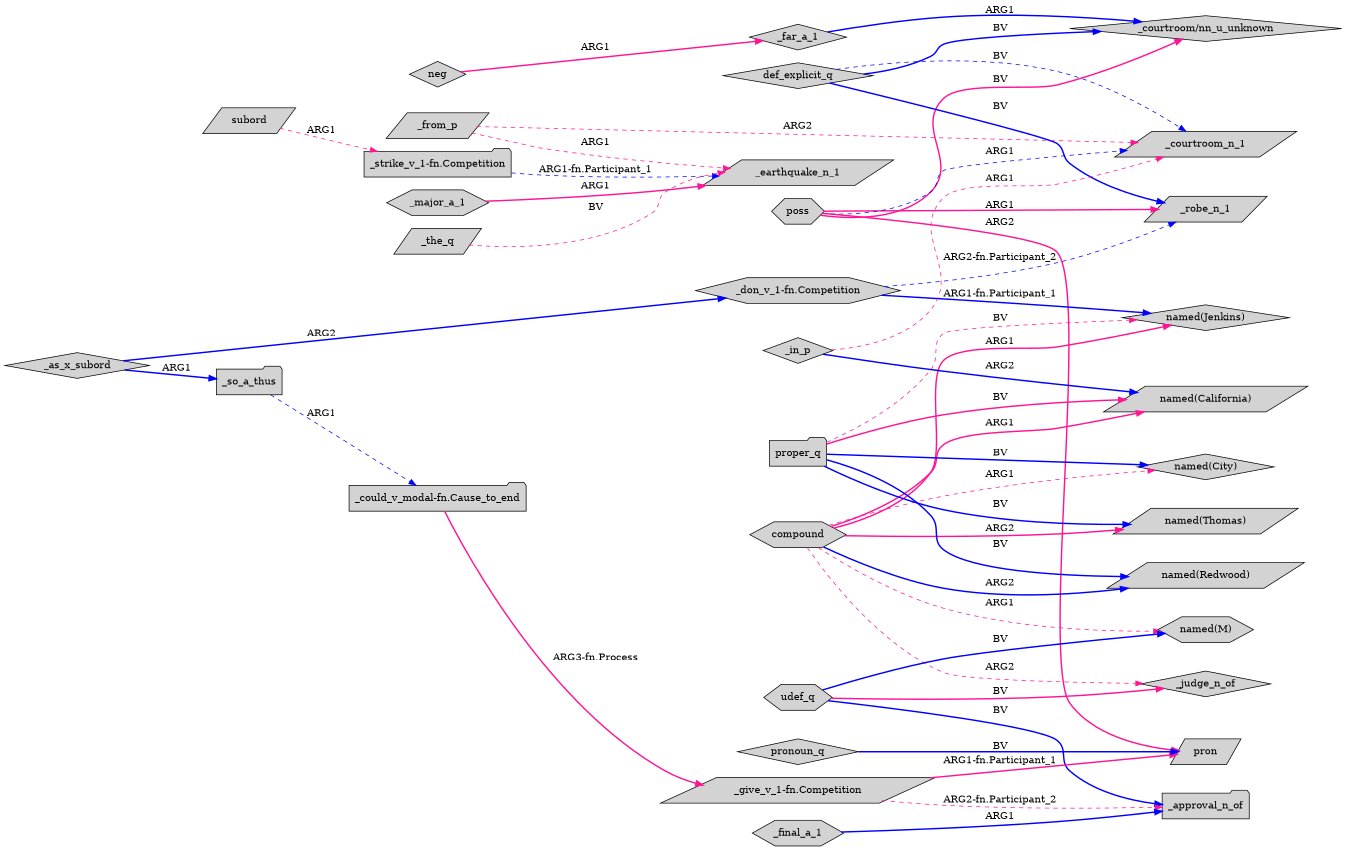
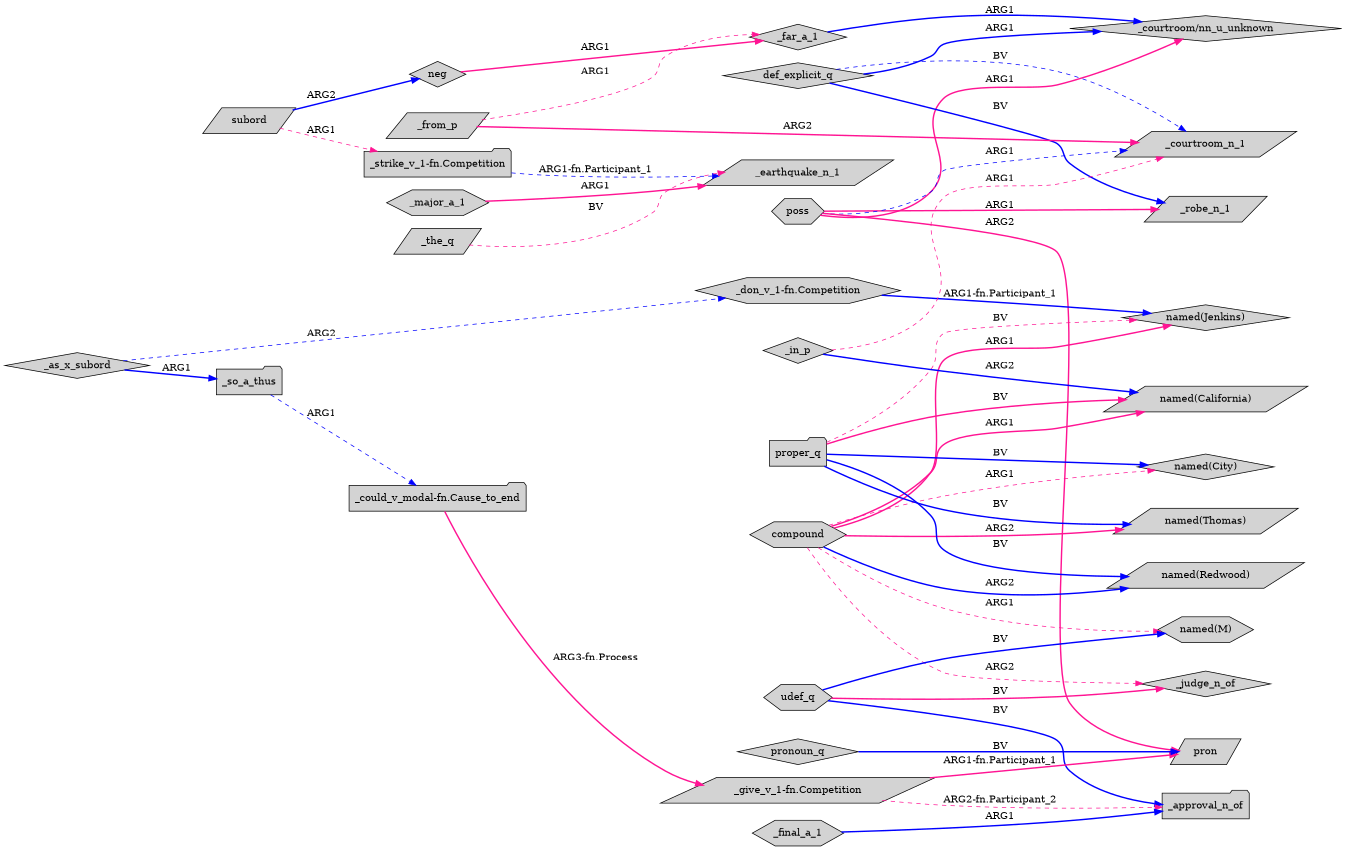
edge "def_explicit_q" -> "_courtroom/nn_u_unknown": label "BV" -> "ARG1"
edge "poss" -> "_courtroom/nn_u_unknown": label "BV" -> "ARG1"
edge "subord" -> "neg": added, label "ARG2"
edge "_from_p" -> "_courtroom_n_1": style dashed -> bold
edge "_from_p" -> "_earthquake_n_1": now "_from_p" -> "_far_a_1"
edge "_don_v_1-fn.Competition" -> "_robe_n_1": removed, label "ARG2-fn.Participant_2"
edge "_as_x_subord" -> "_don_v_1-fn.Competition": style bold -> dashed
